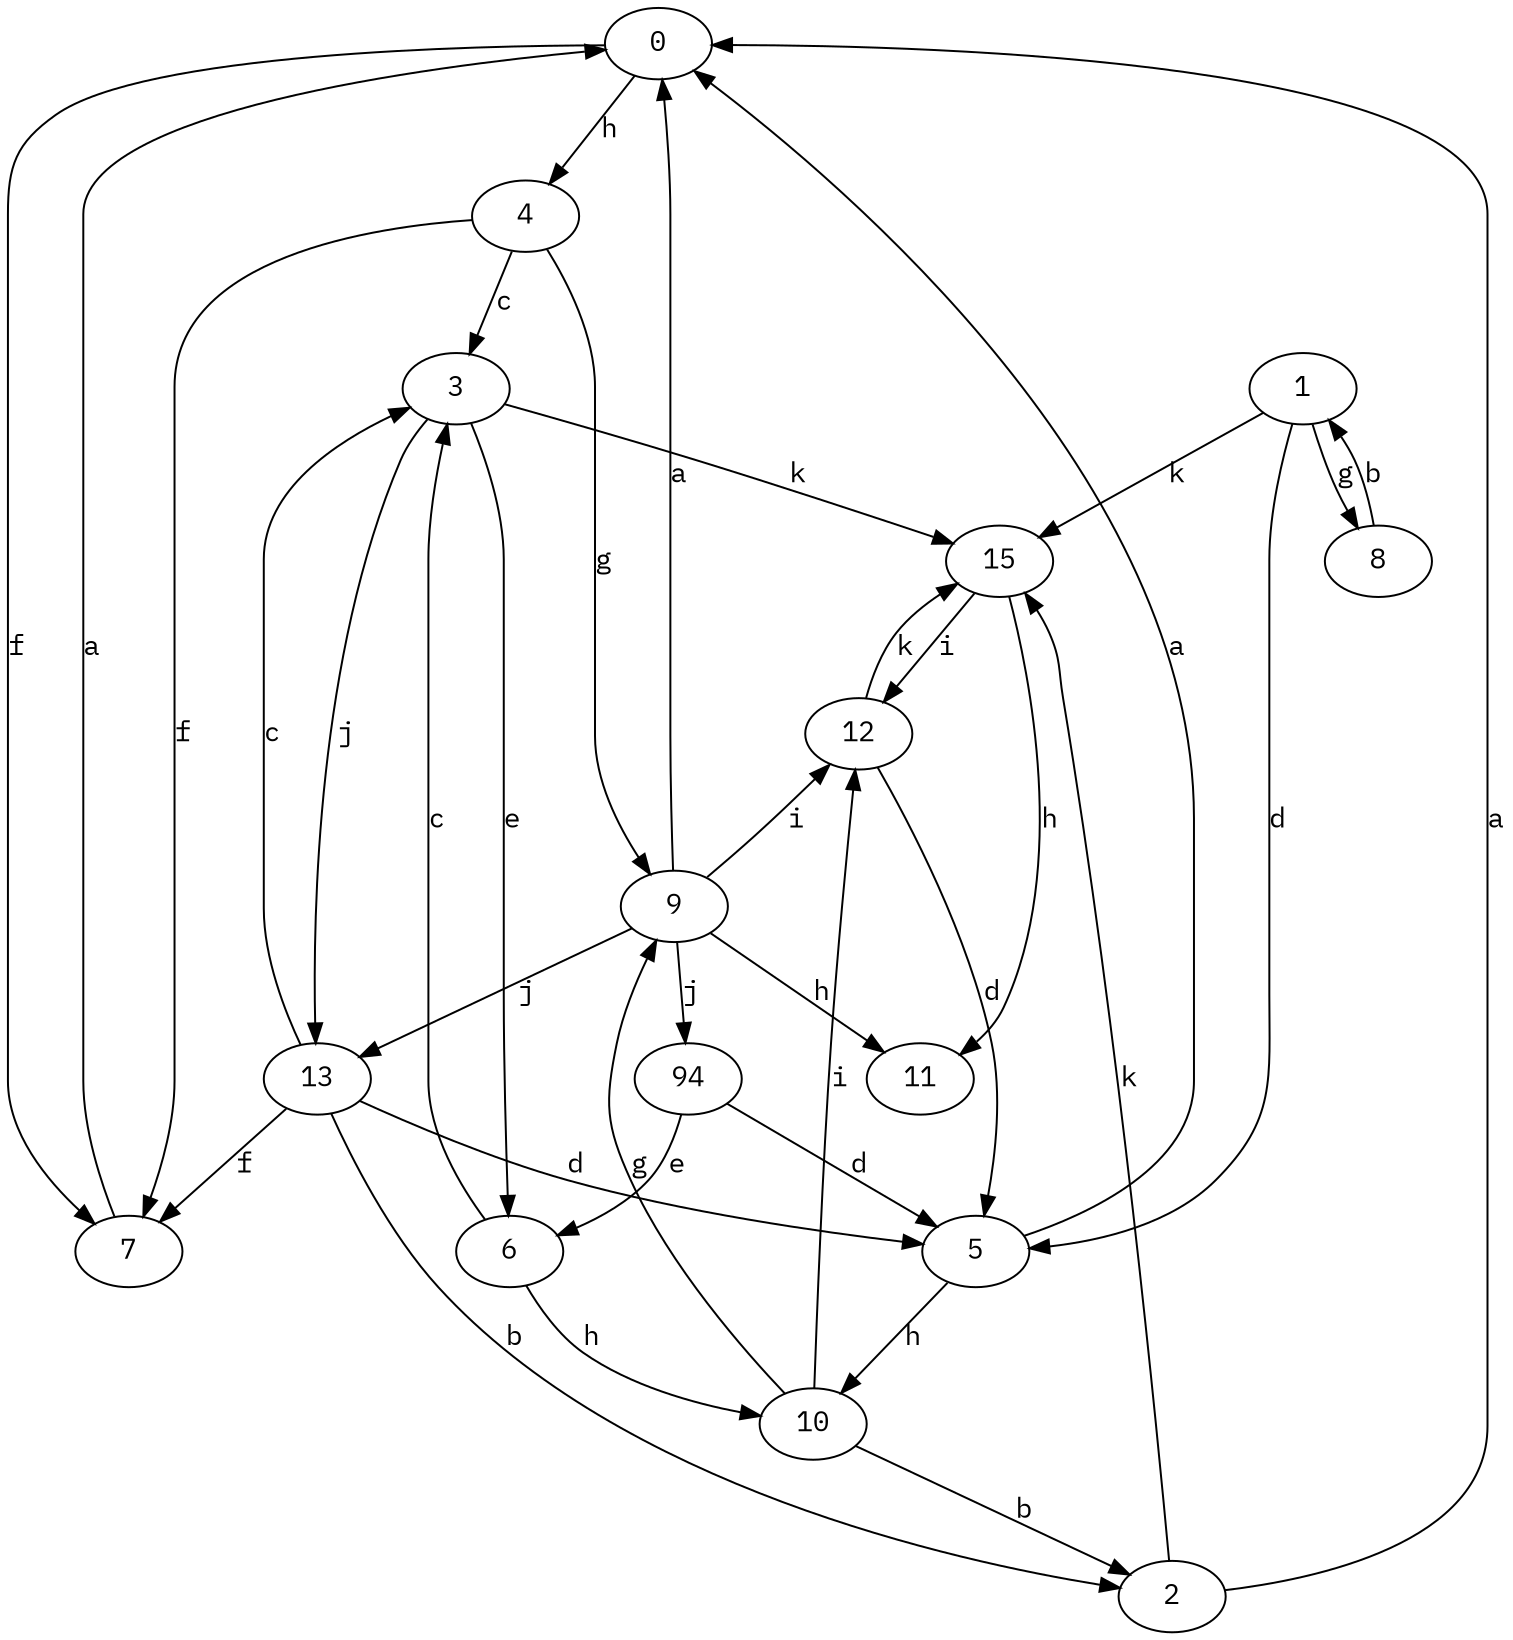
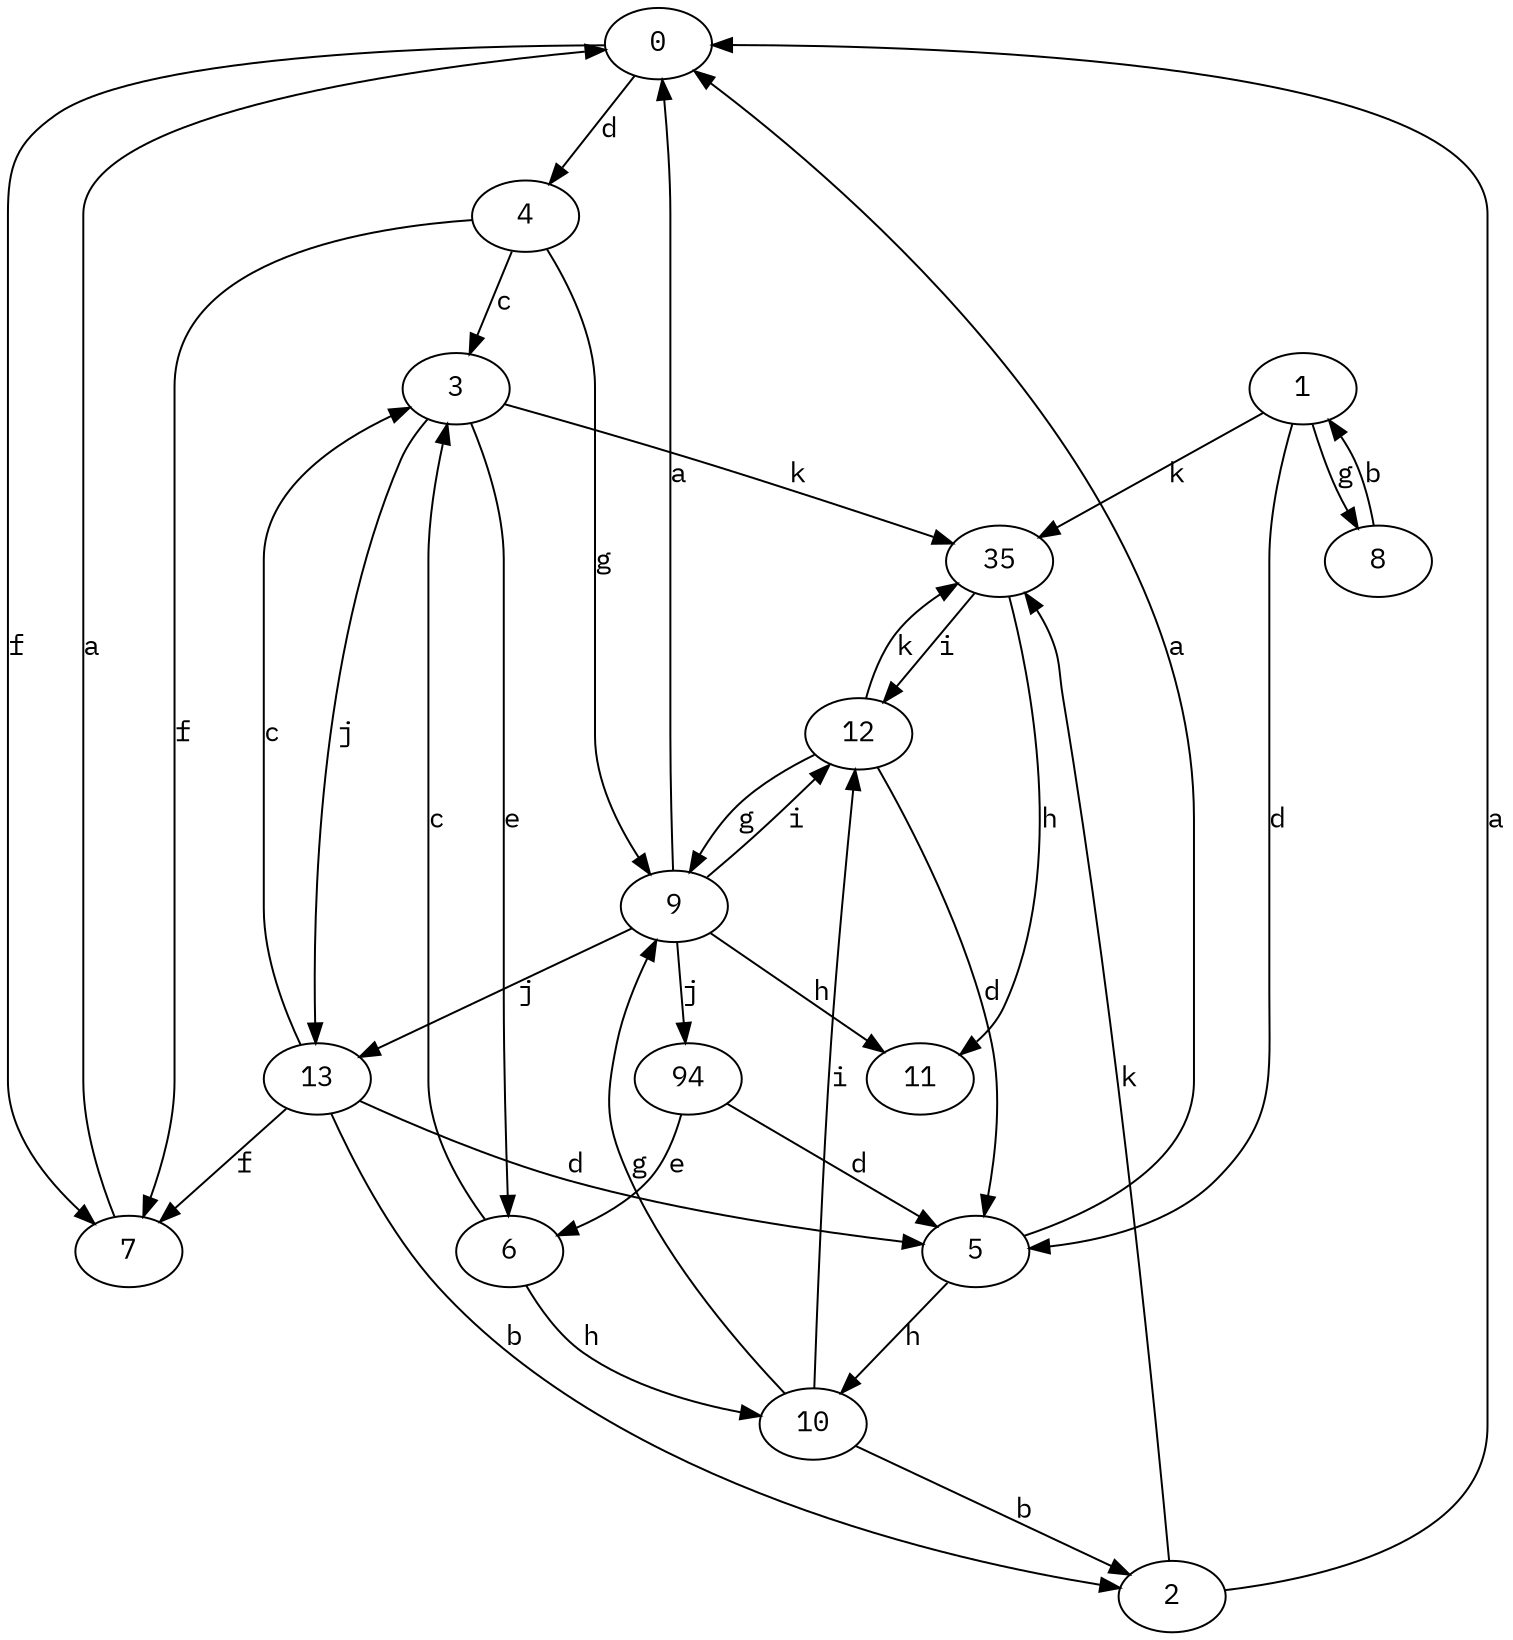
edge "0" -> "4": label "h" -> "d"
node "15": label "15" -> "35"
edge "12" -> "9": added, label "g"
